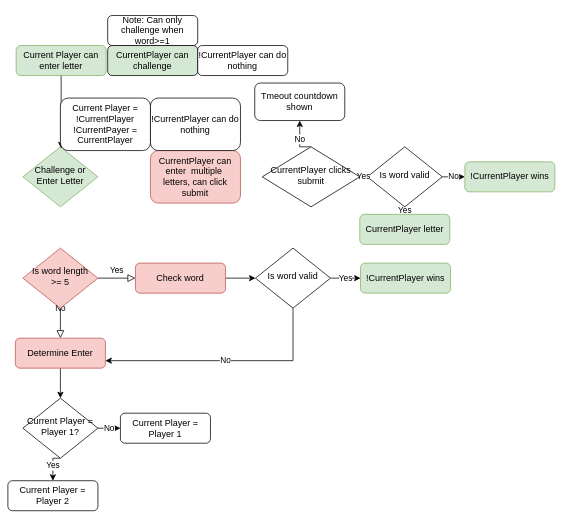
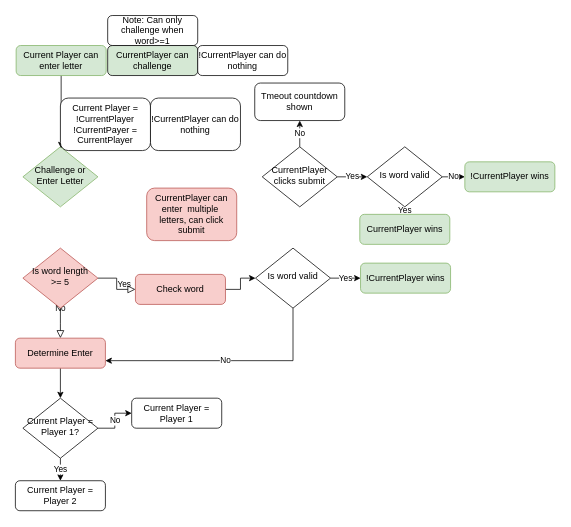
node "CurrentPlayer can enter multiple letters, can click submit": moved (195, 177) -> (192, 214)
node "CurrentPlayer clicks submit": size 98x60 -> 75x60
node "CurrentPlayer letter": label "CurrentPlayer letter" -> "CurrentPlayer wins"
node "Check word": moved (180, 278) -> (180, 289)
node "Current Player = Player 1": moved (165, 428) -> (177, 413)
node "Current Player = Player 2": moved (53, 495) -> (60, 495)
